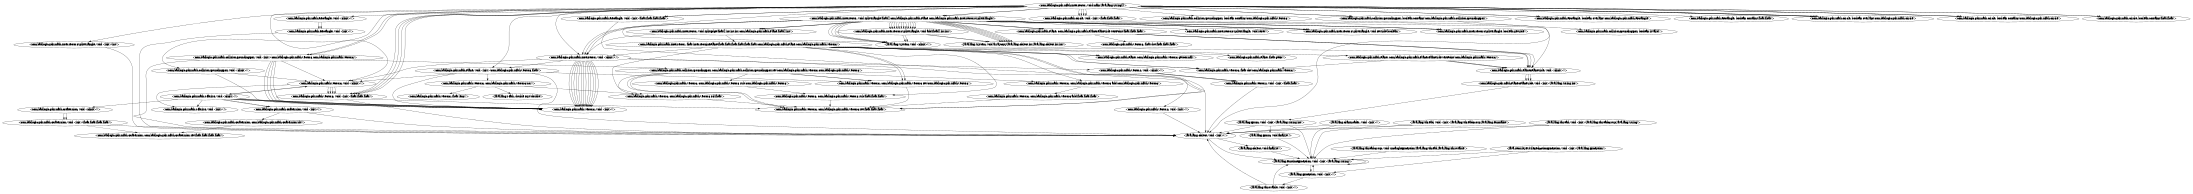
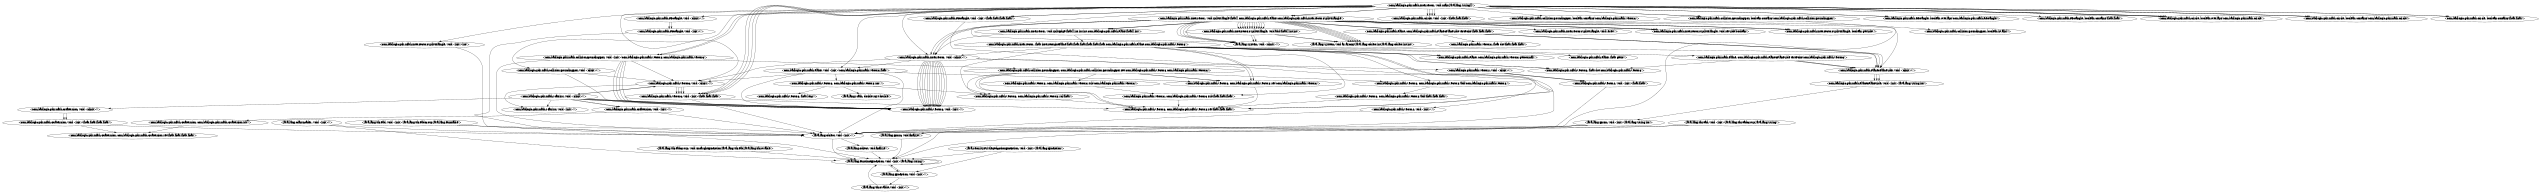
edge "<java.lang.Throwable: void <init>()>" -> "<java.lang.Object: void <init>()>": removed
